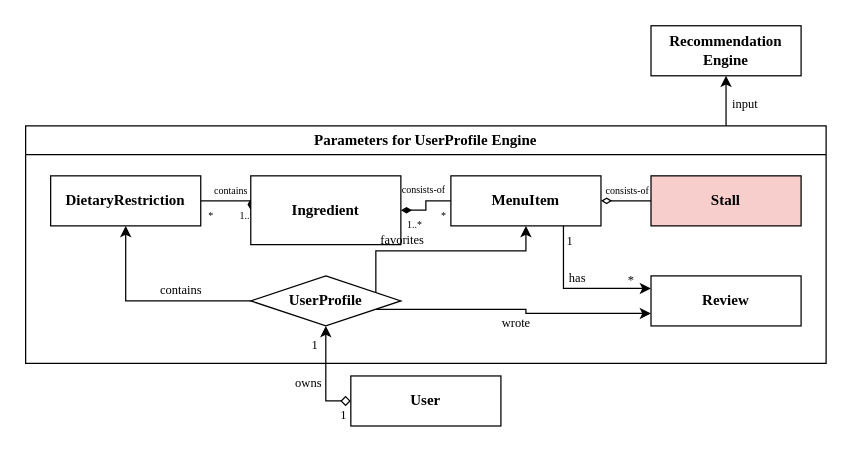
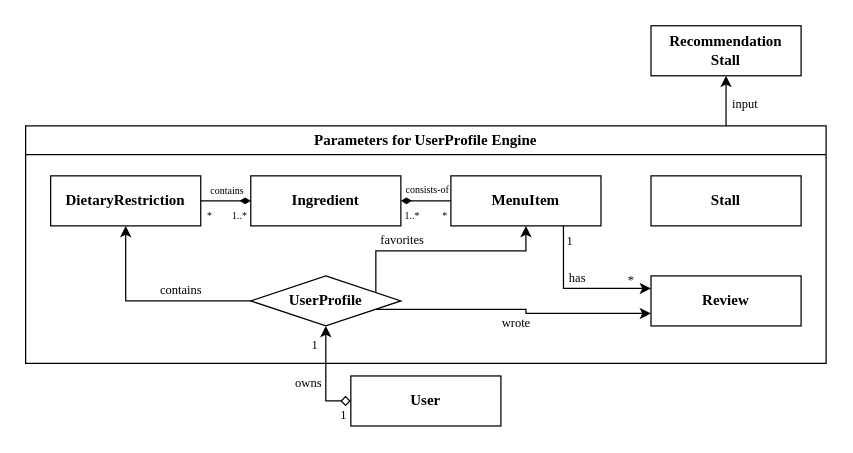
node "Recommendation Engine": label "Recommendation Engine" -> "Recommendation Stall"
edge "Stall" -> "MenuItem": removed, label "consists-of"
node "Stall": fillcolor #f8cecc -> #ffffff
node "Ingredient": size 150x69 -> 150x50
